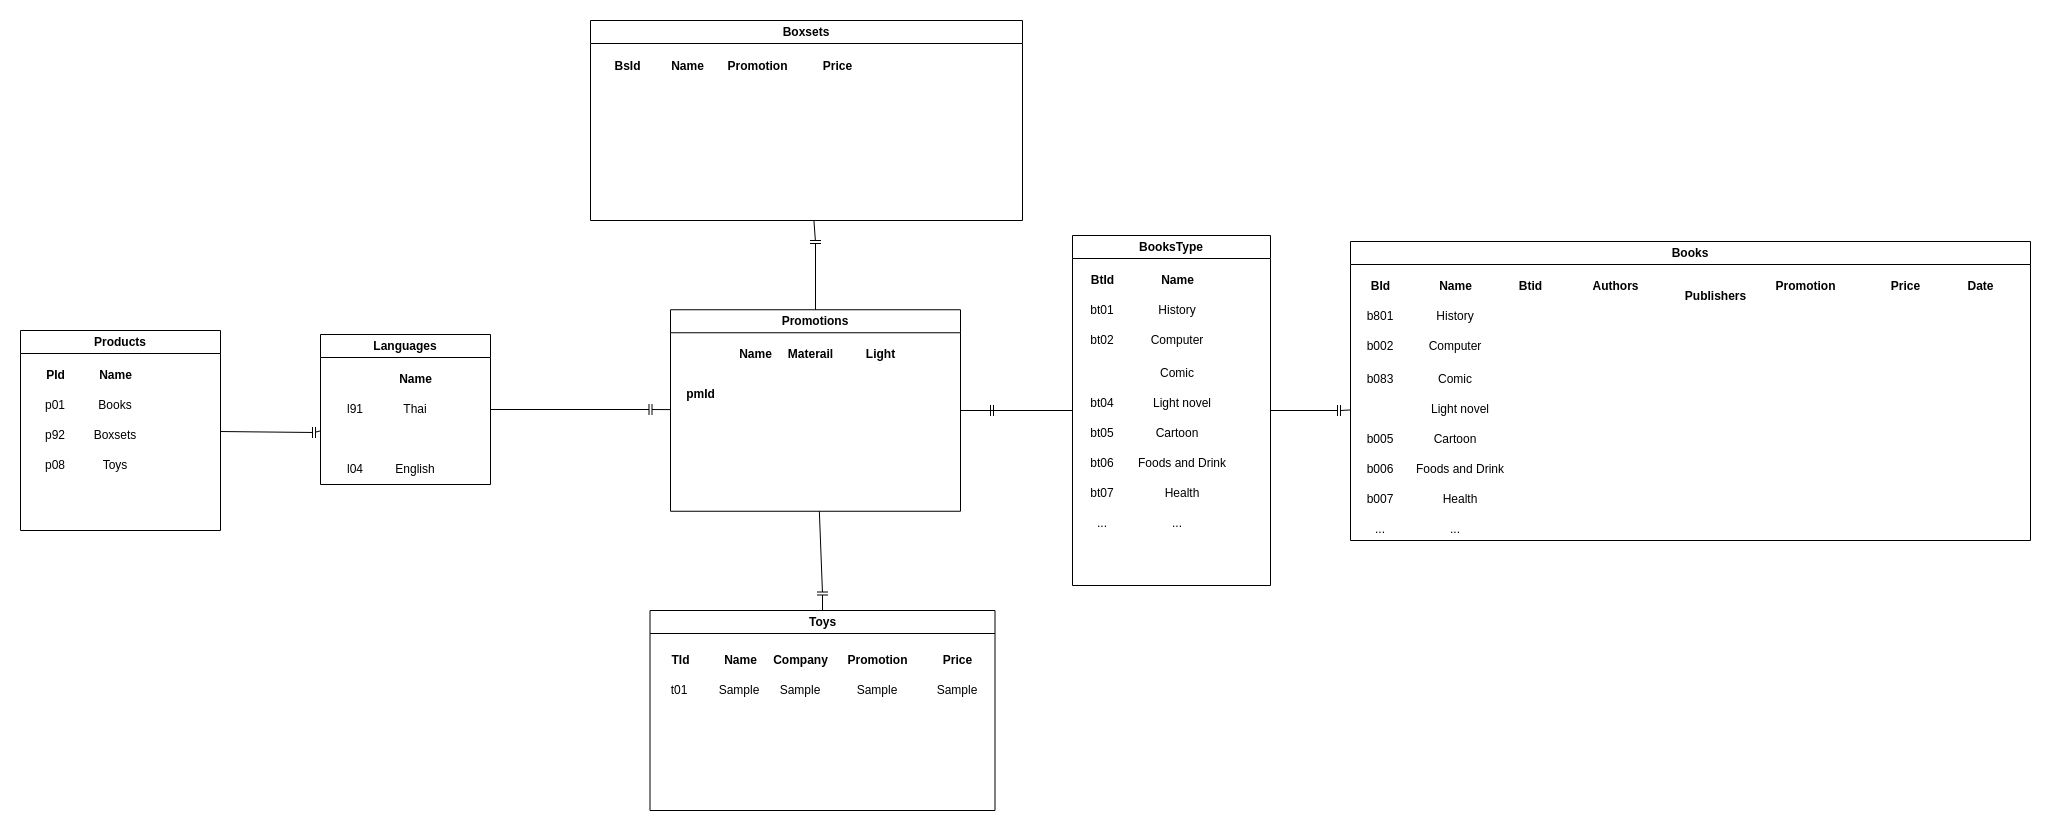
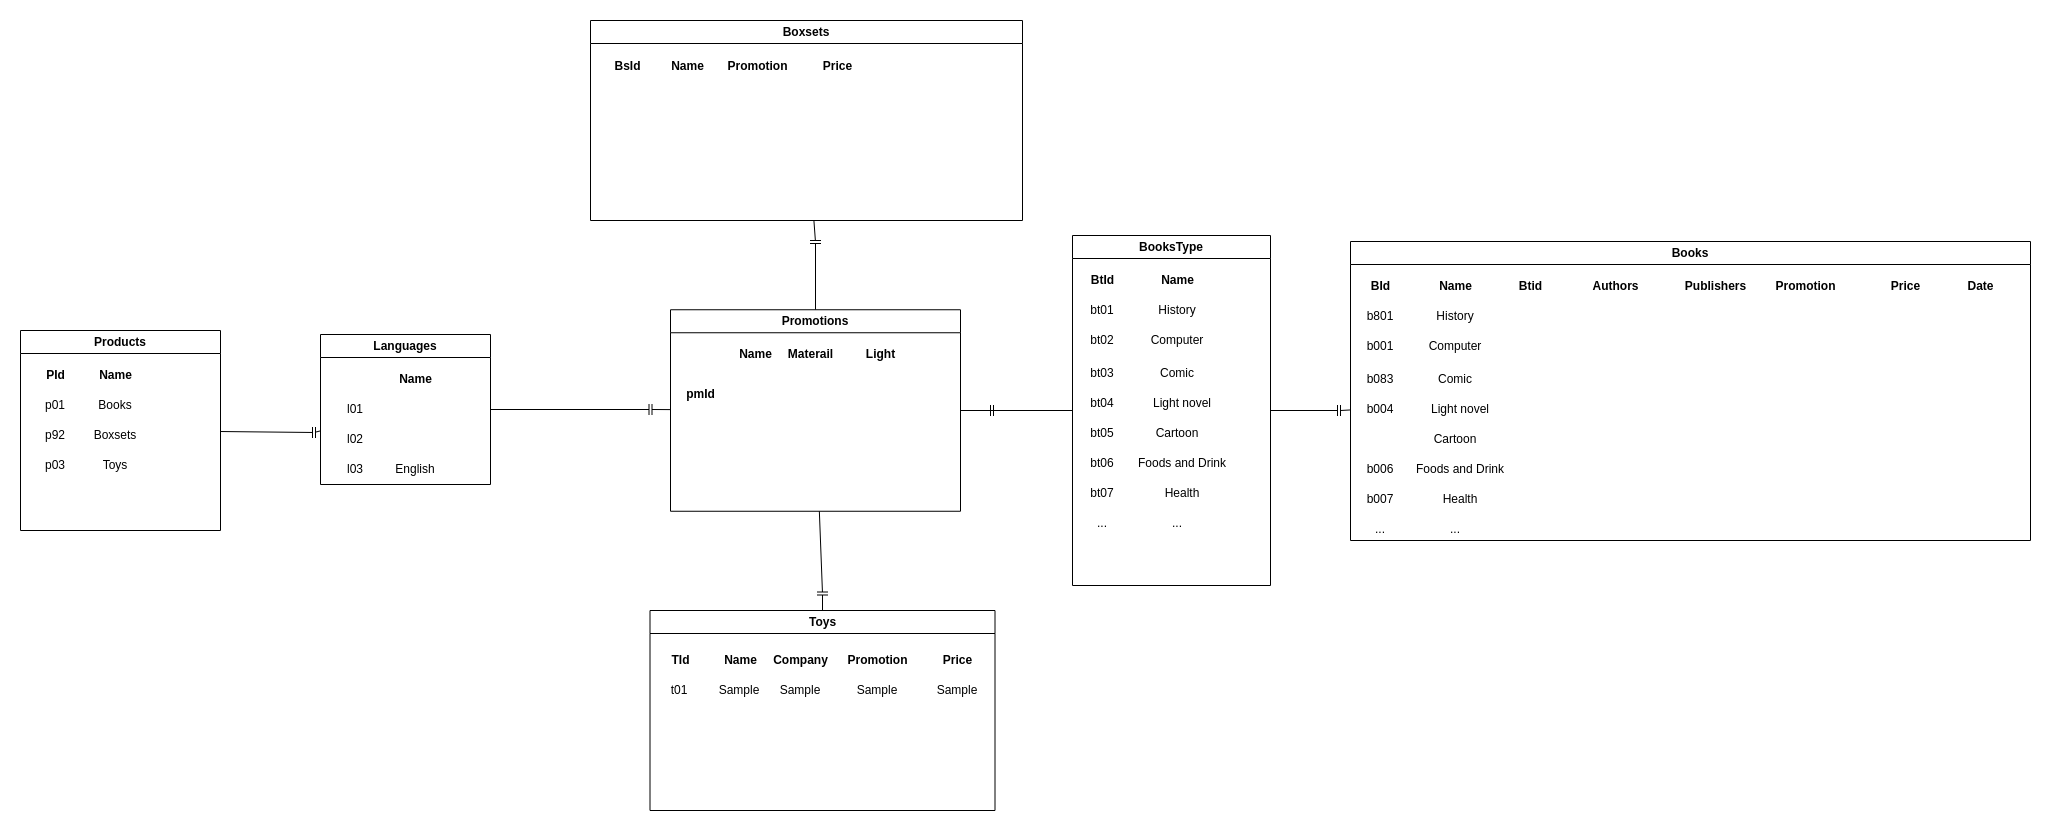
node "Publishers": moved (1716, 297) -> (1716, 287)
node "b002": label "b002" -> "b001"
node "bt03": added
node "l91": label "l91" -> "l01"
node "Thai": removed
node "b004": added
node "l02": added
node "b005": removed
node "p08": label "p08" -> "p03"
node "l04": label "l04" -> "l03"
